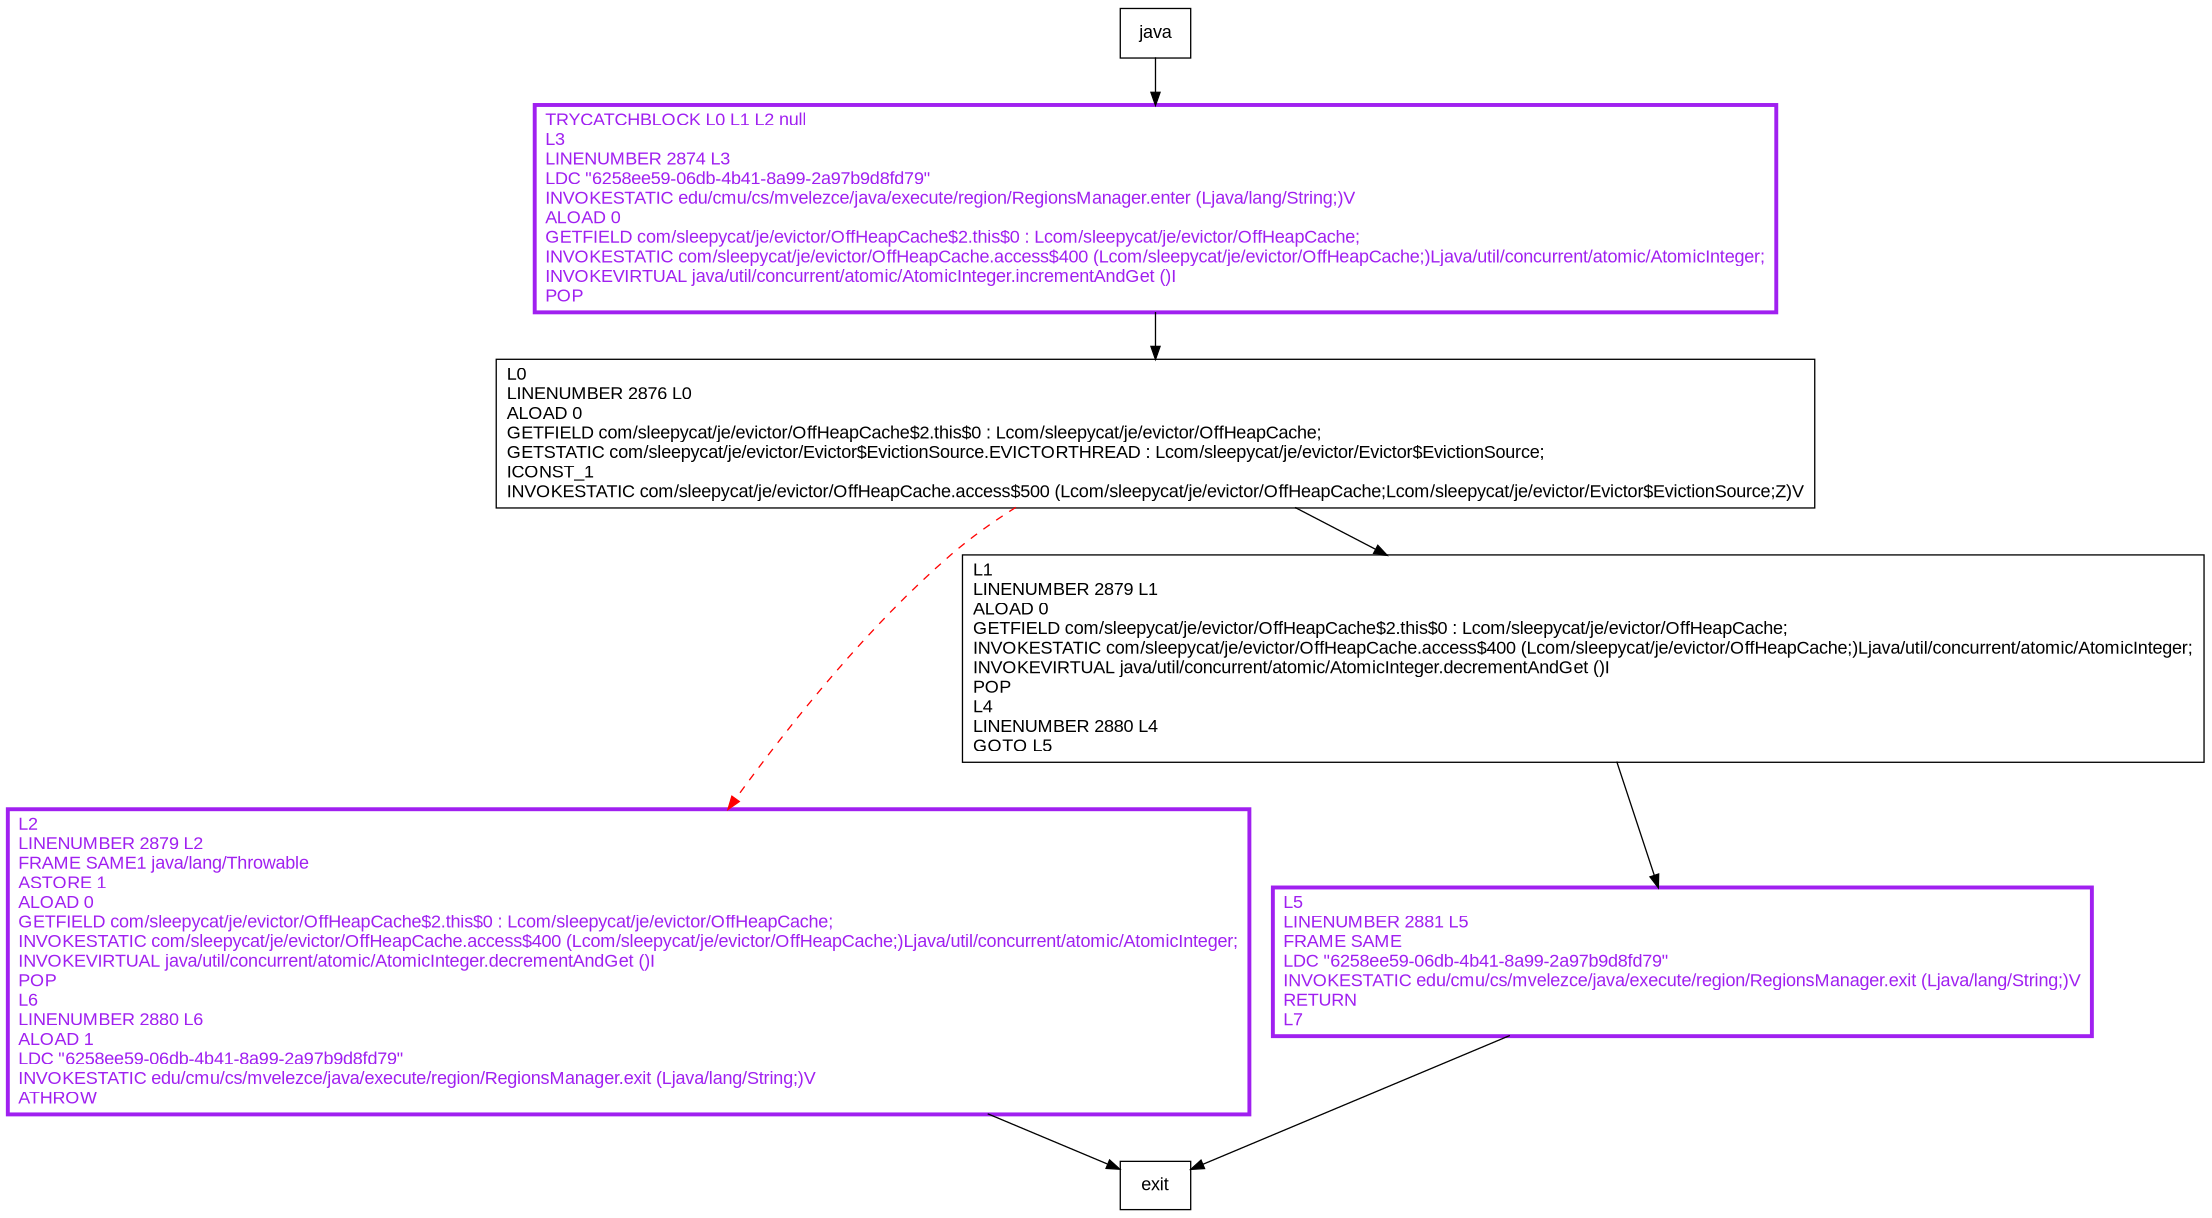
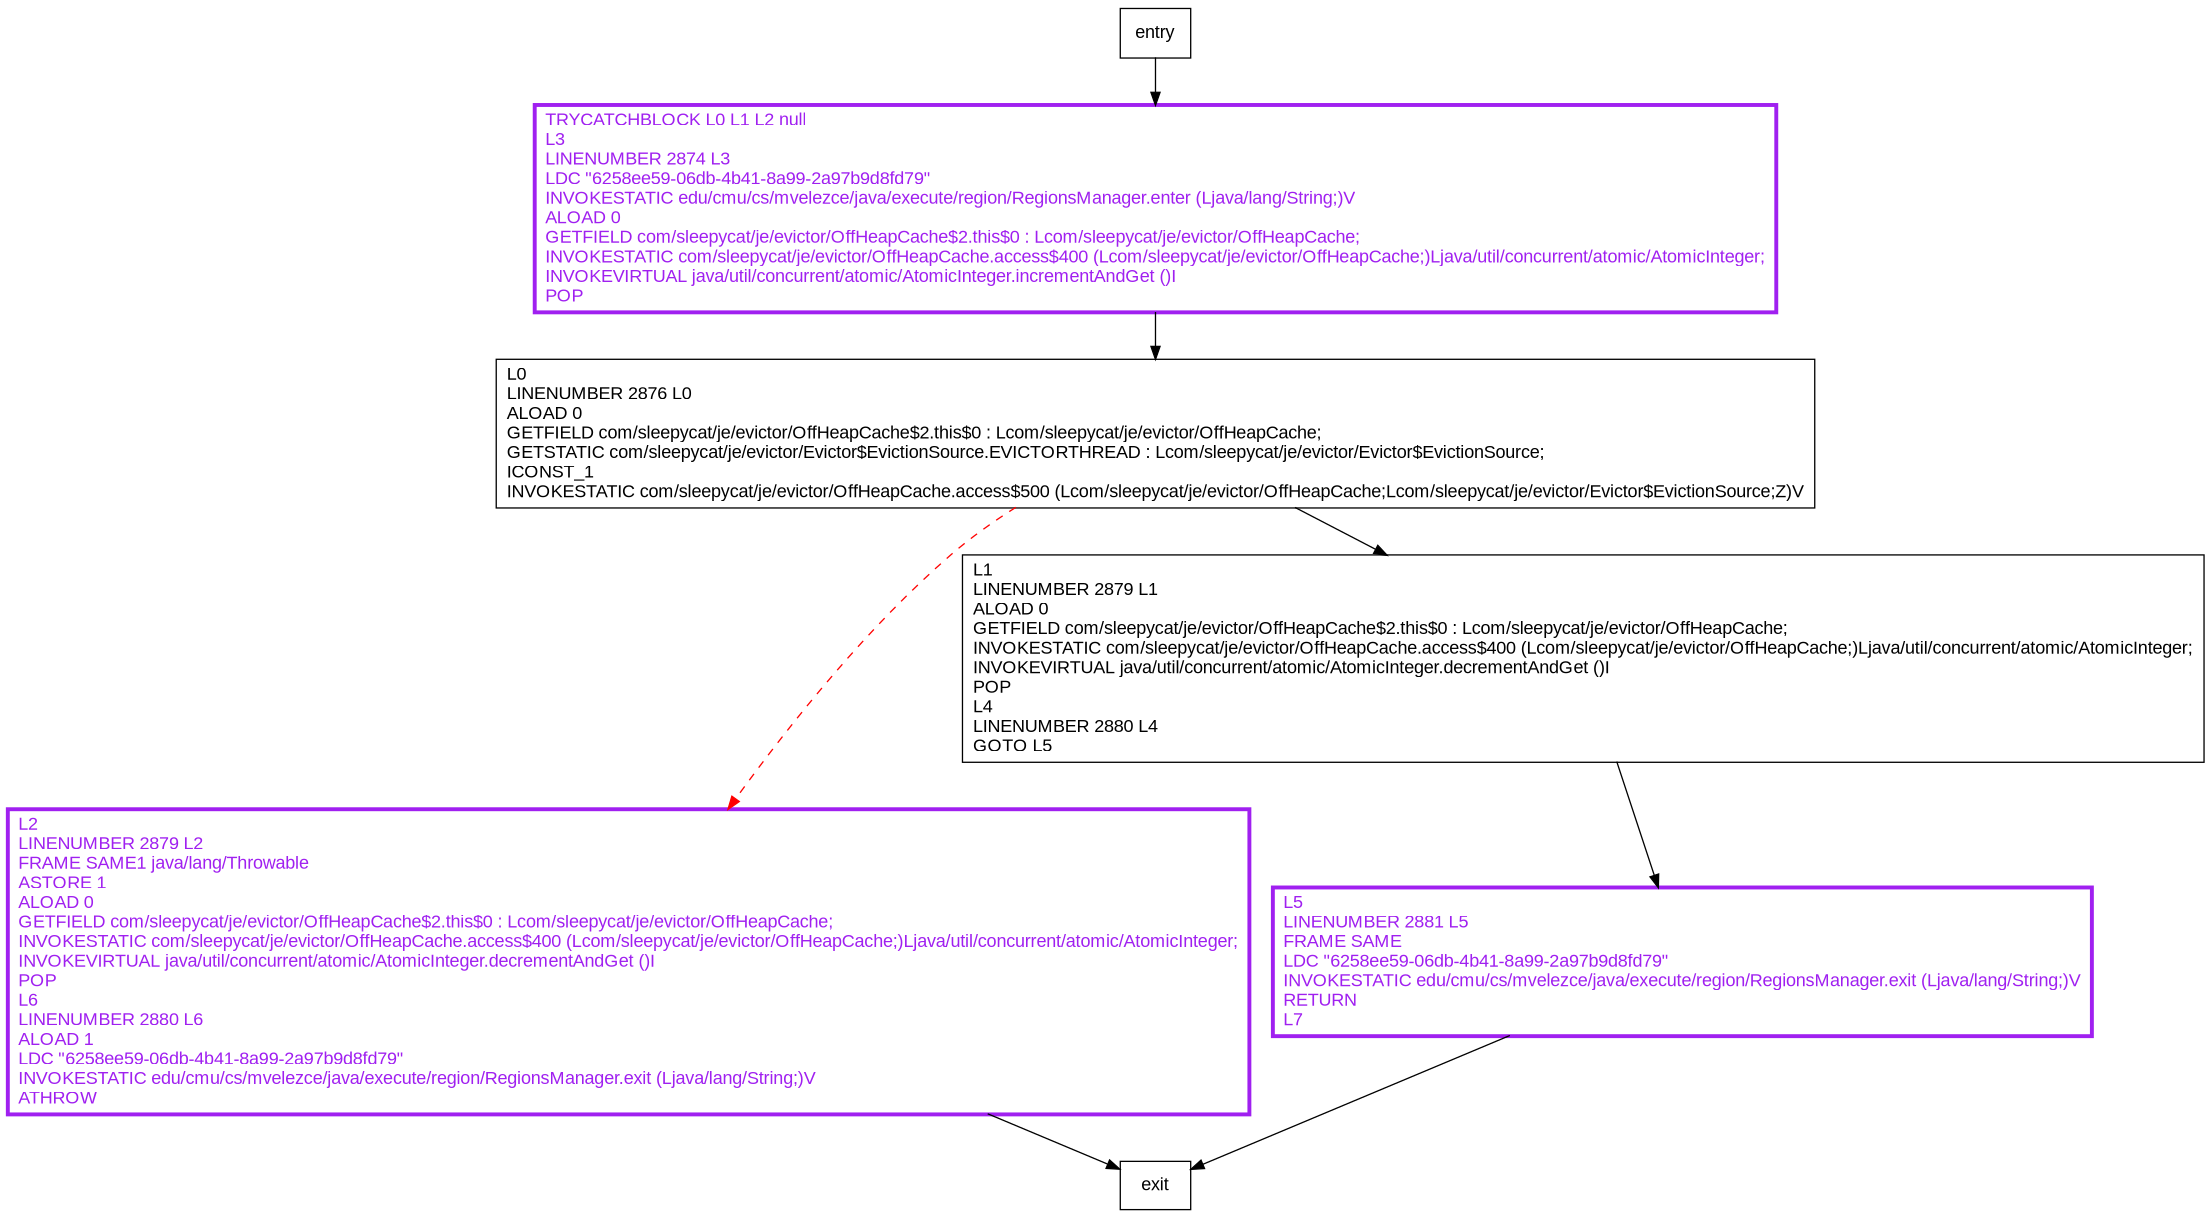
node "java": label "java" -> "entry"
